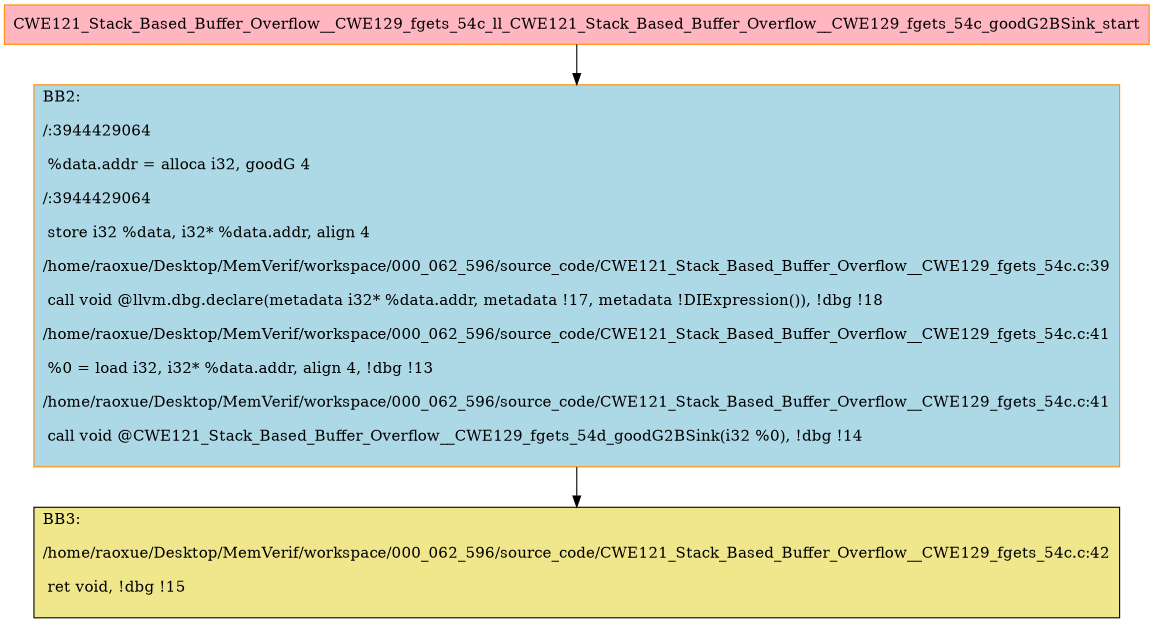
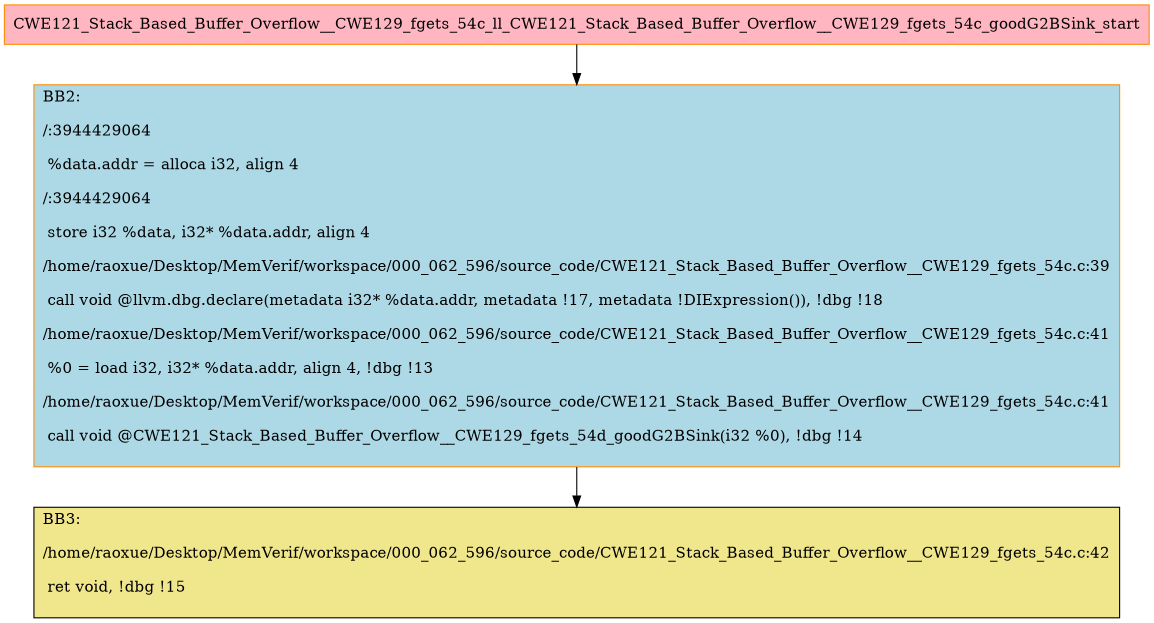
node "BB2:": text "%data.addr = alloca i32, goodG 4" -> "%data.addr = alloca i32, align 4"
